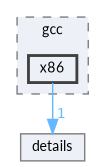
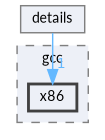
edge "x86" -> "details": reversed
